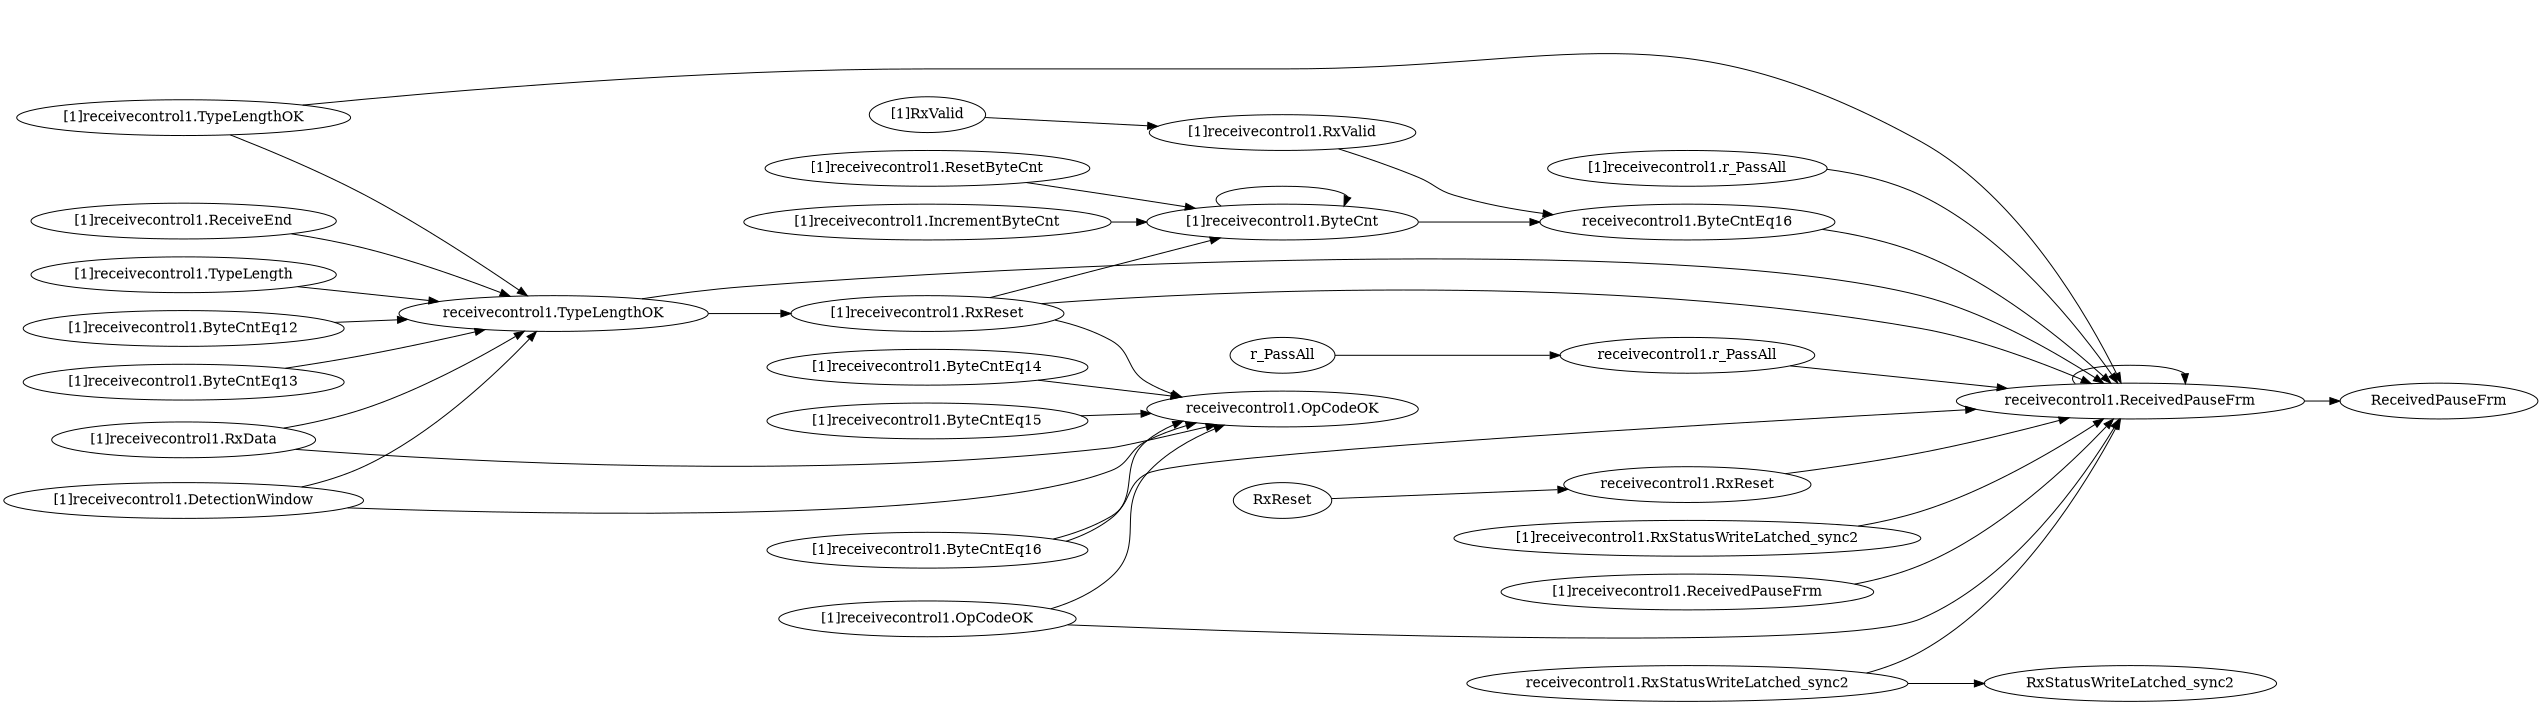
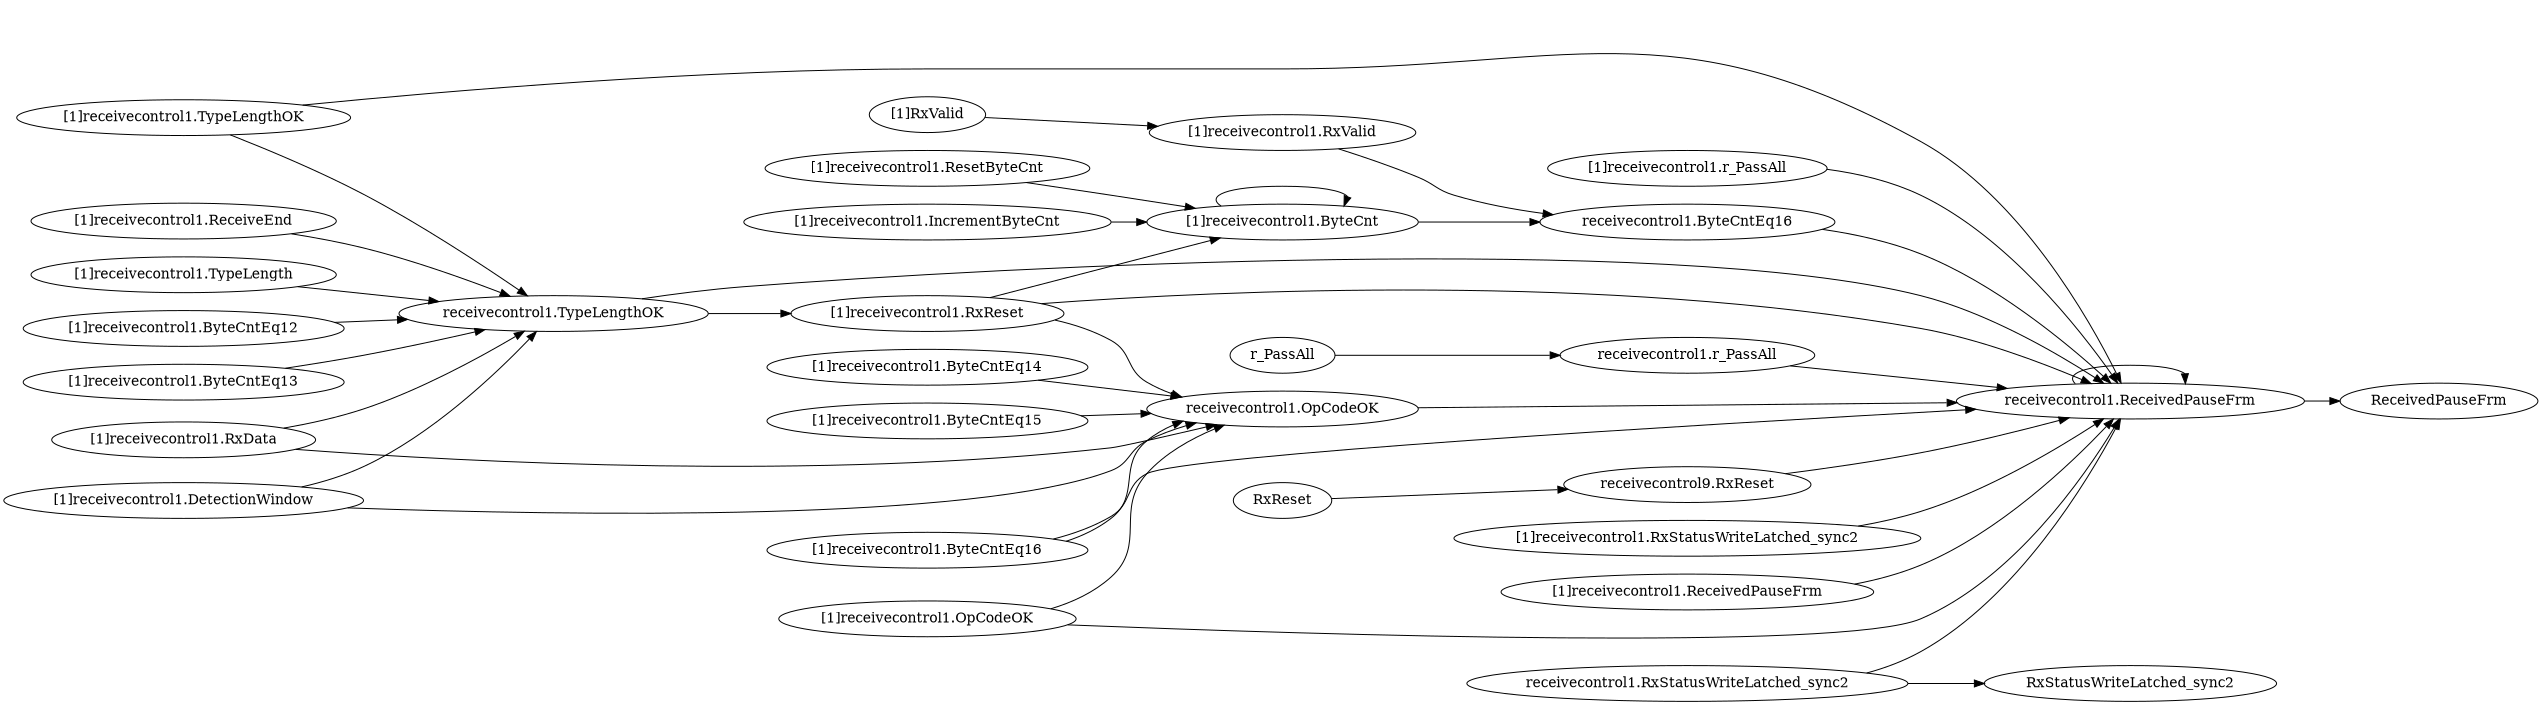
edge "receivecontrol1.OpCodeOK" -> "receivecontrol1.ReceivedPauseFrm": added
node "receivecontrol1.RxReset": label "receivecontrol1.RxReset" -> "receivecontrol9.RxReset"
